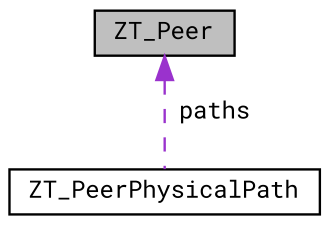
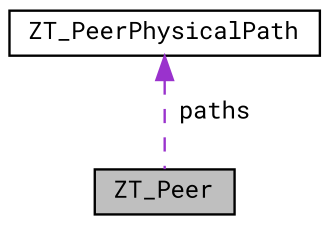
edge "ZT_PeerPhysicalPath" -> "ZT_Peer": reversed
